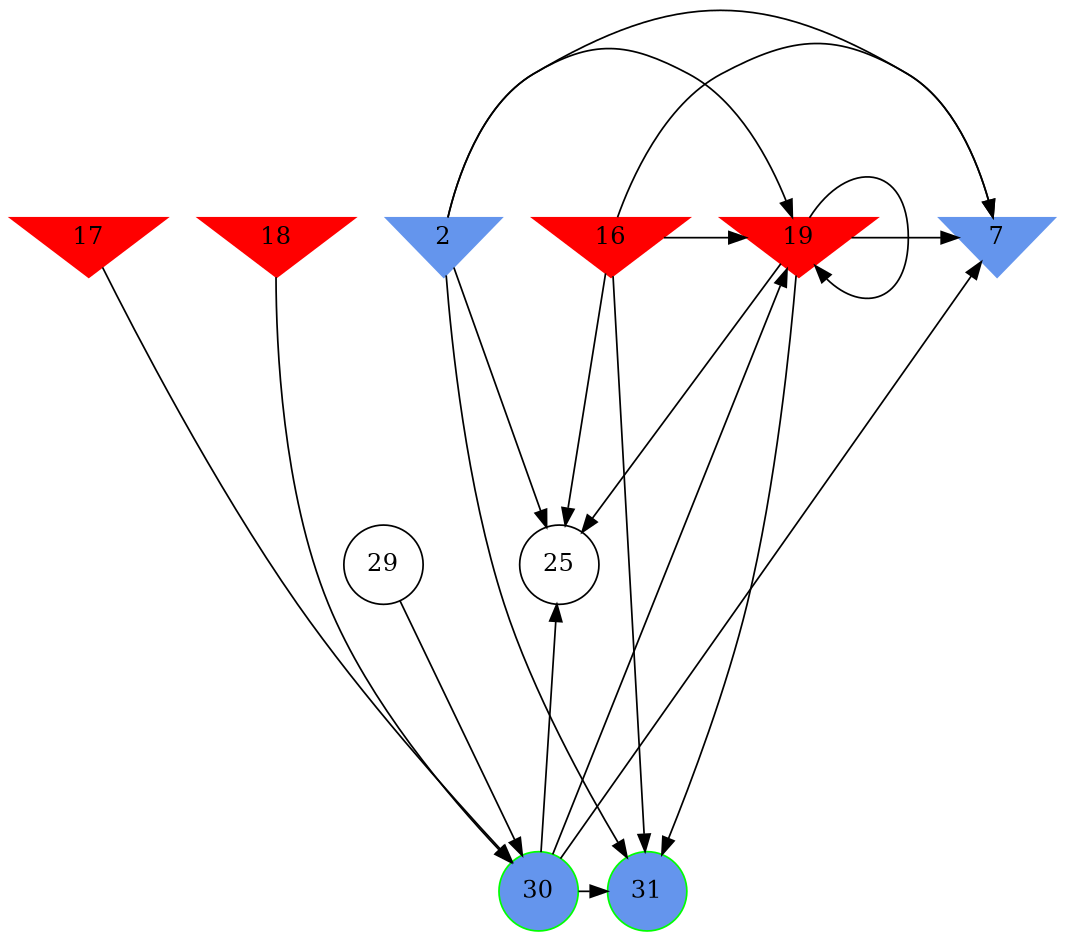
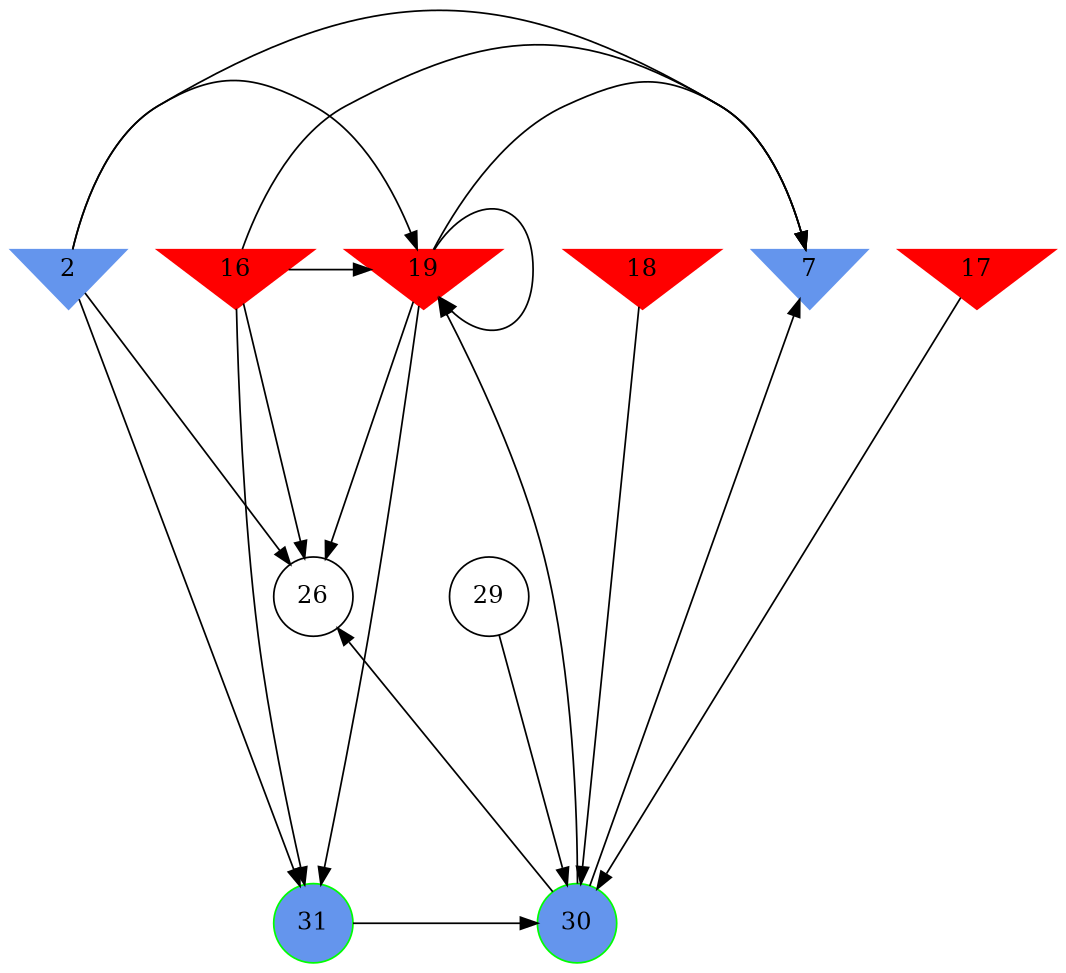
node "25": label "25" -> "26"
edge "30" -> "31": reversed
